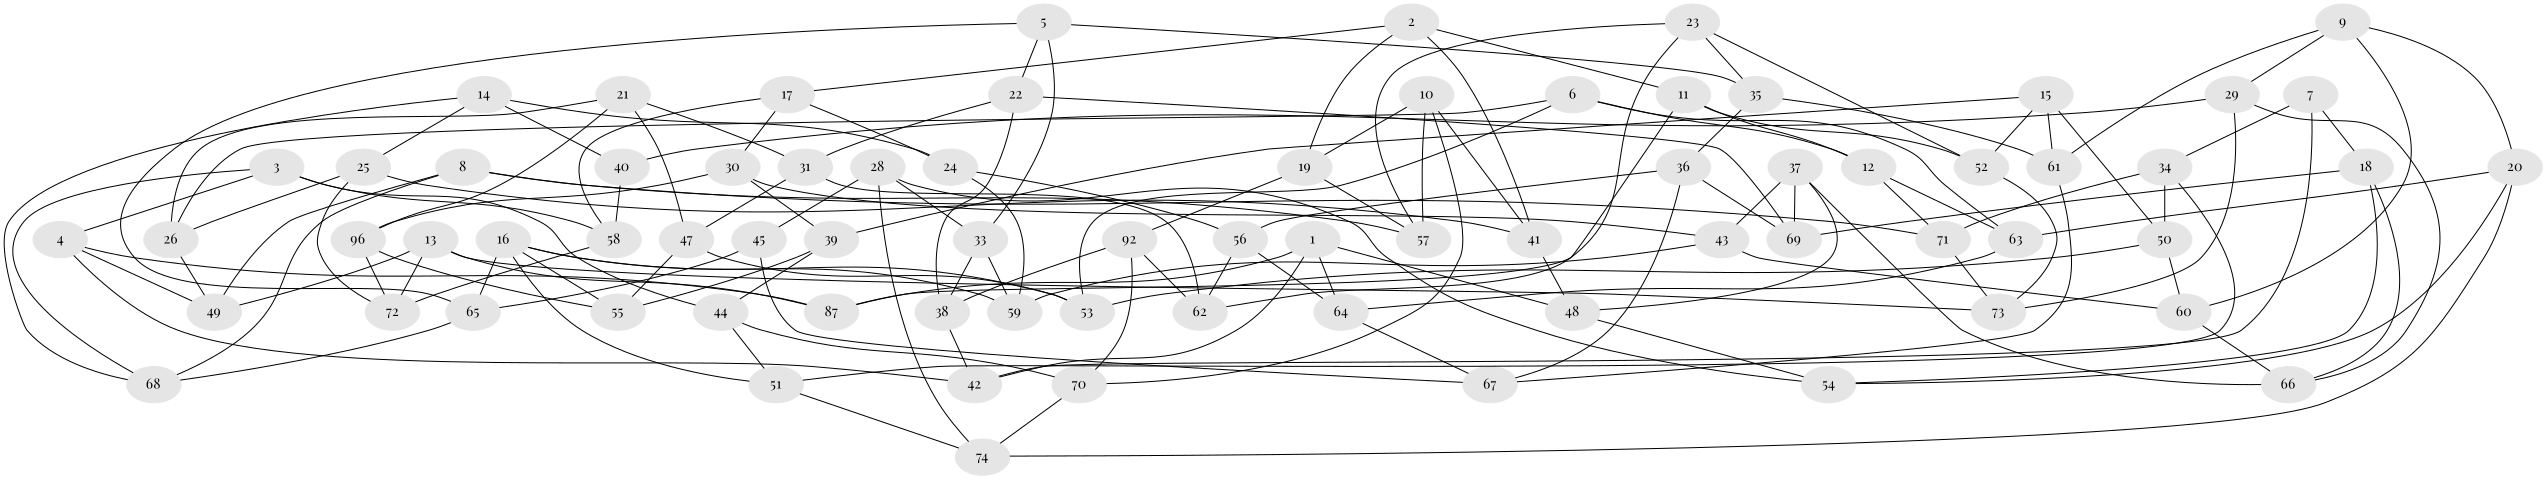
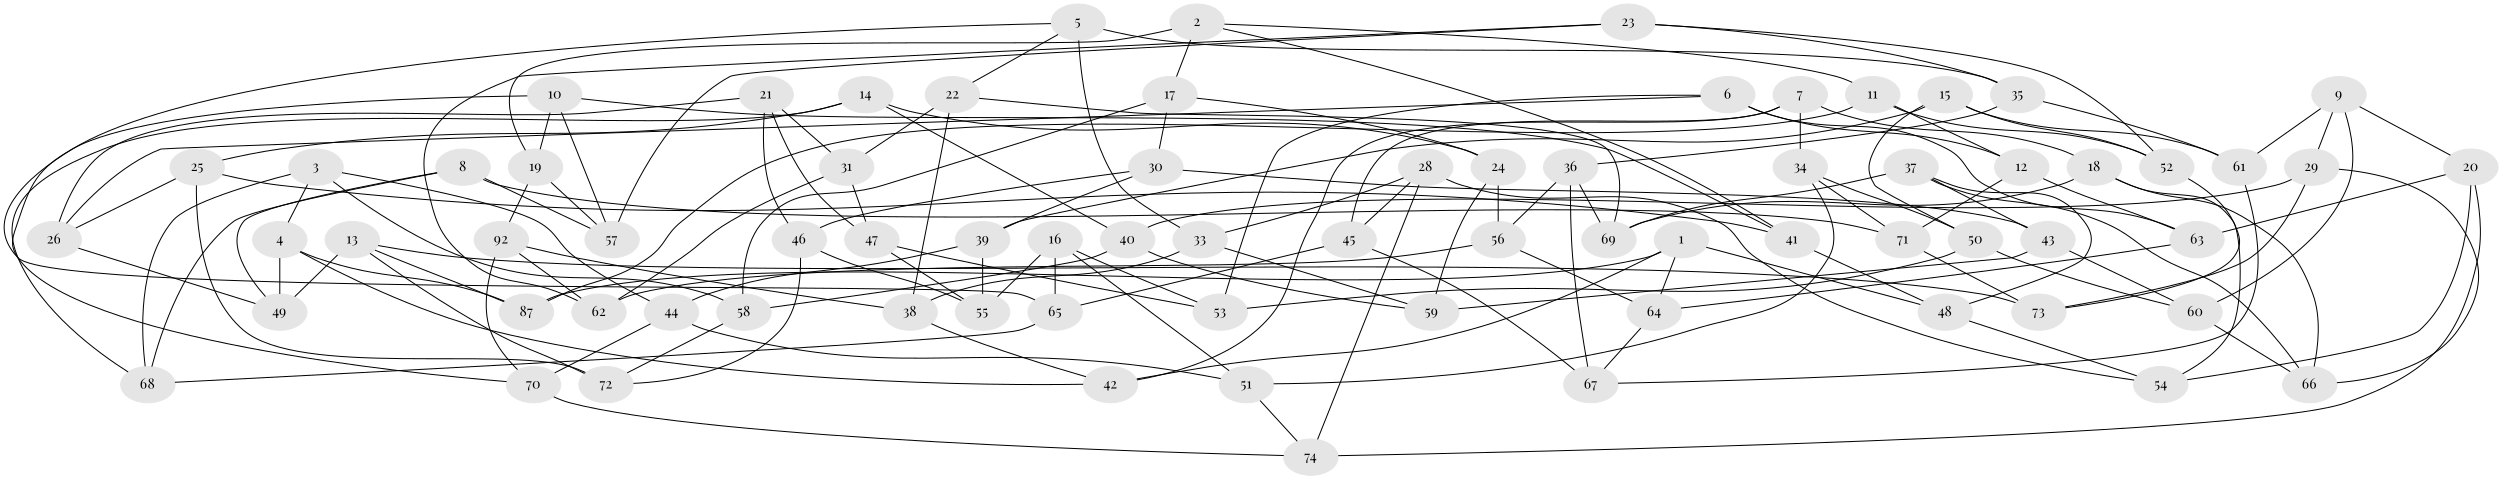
edge "7" -- "45": added
node "96": label "96" -> "46"
edge "16" -- "59": now "40" -- "59"
